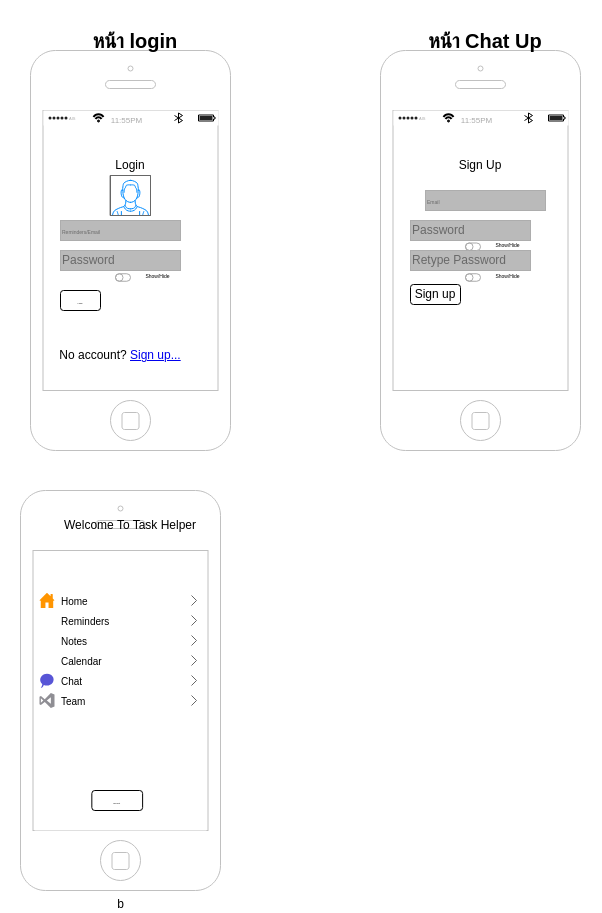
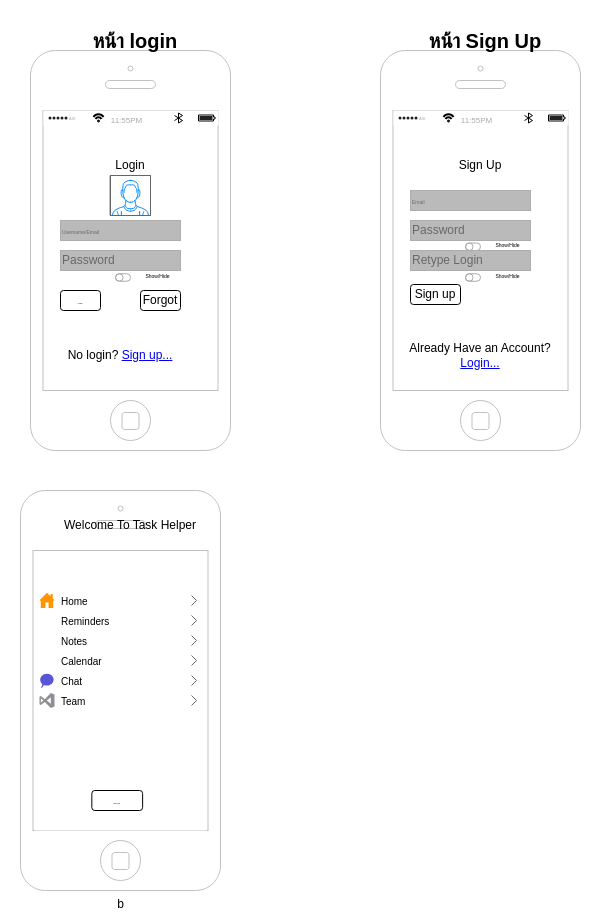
node "หน้า Chat Up": label "หน้า Chat Up" -> "หน้า Sign Up"
node "Email": moved (486, 201) -> (471, 201)
node "Reminders/Email": label "Reminders/Email" -> "Username/Email"
node "Retype Password": label "Retype Password" -> "Retype Login"
node "Forgot": added
node "No account? Sign up...": label "No account? Sign up..." -> "No login? Sign up..."
node "Already Have an Account? Login...": added
